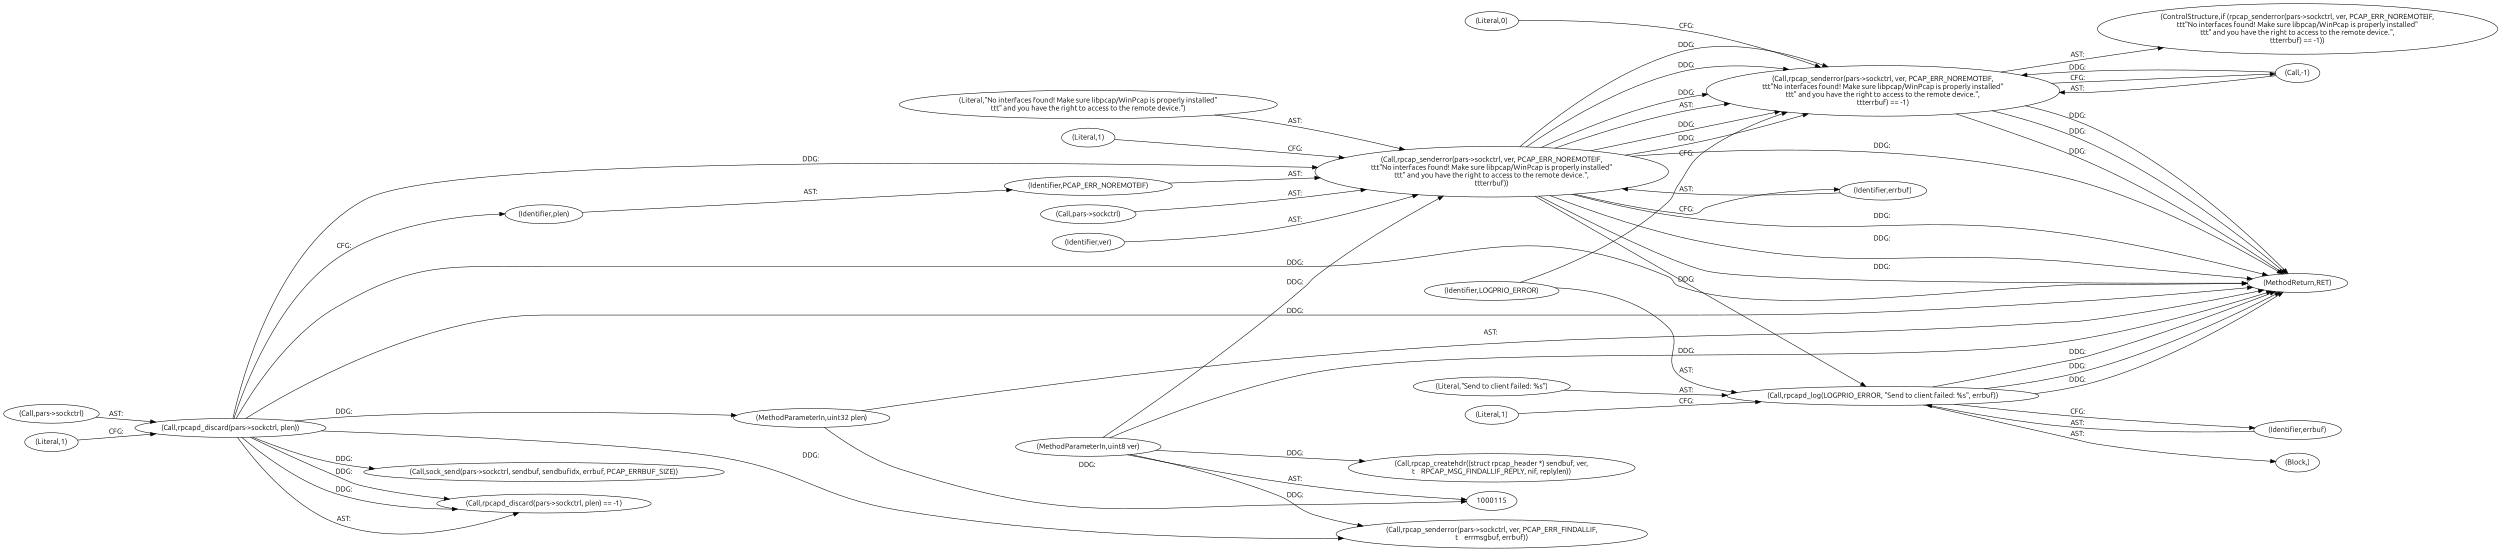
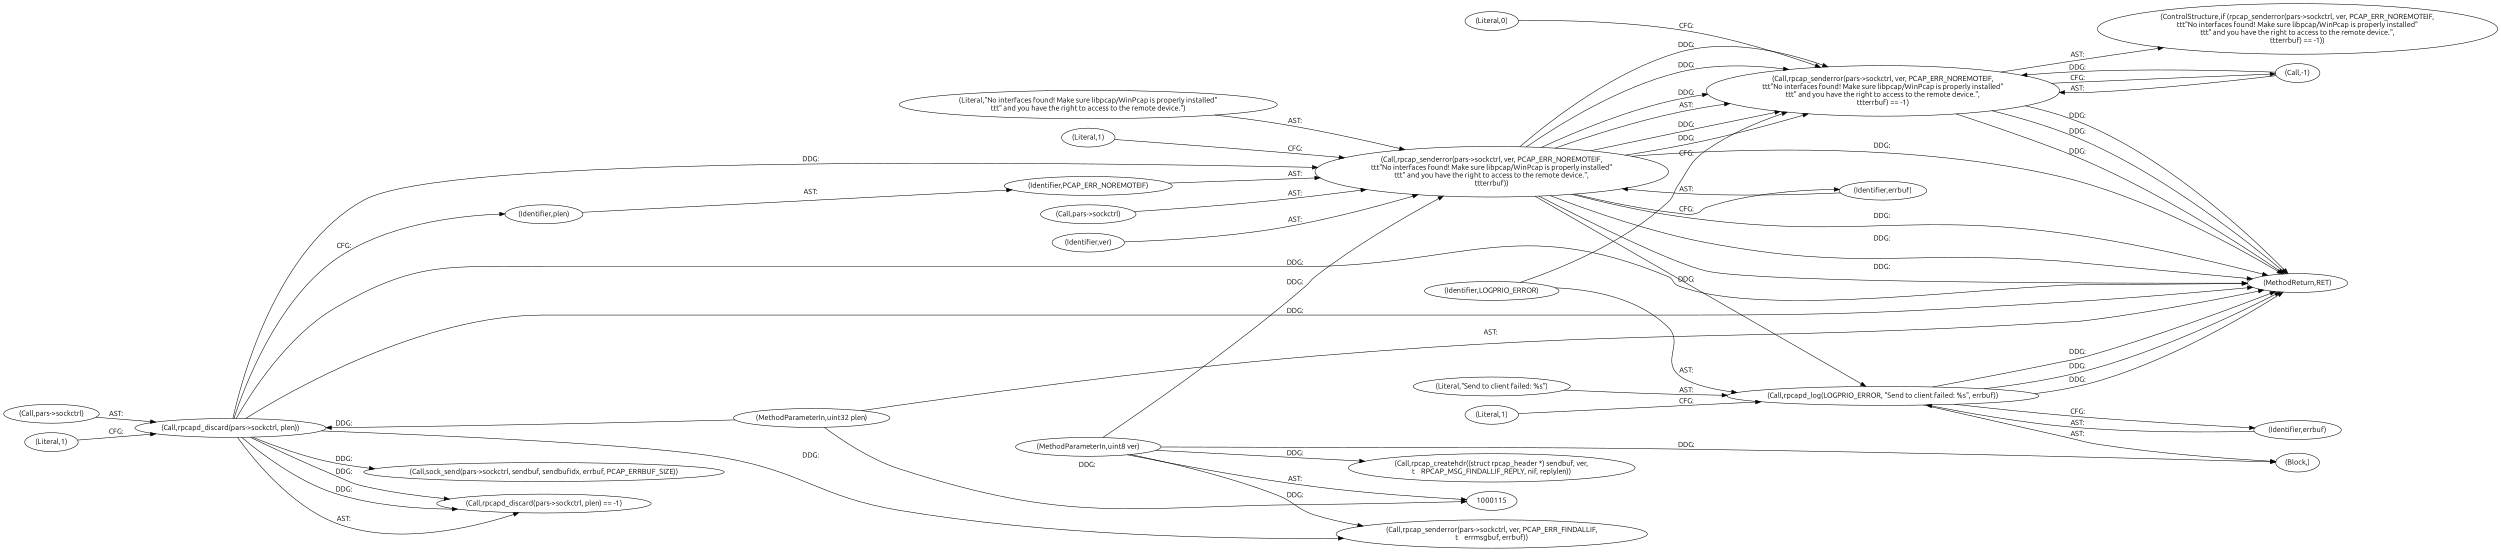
edge "(MethodParameterIn,uint8 ver)" -> "(MethodReturn,RET)": now "(MethodParameterIn,uint8 ver)" -> "(Block,)"
edge "(Call,rpcapd_discard(pars->sockctrl, plen))" -> "(MethodParameterIn,uint32 plen)": reversed
